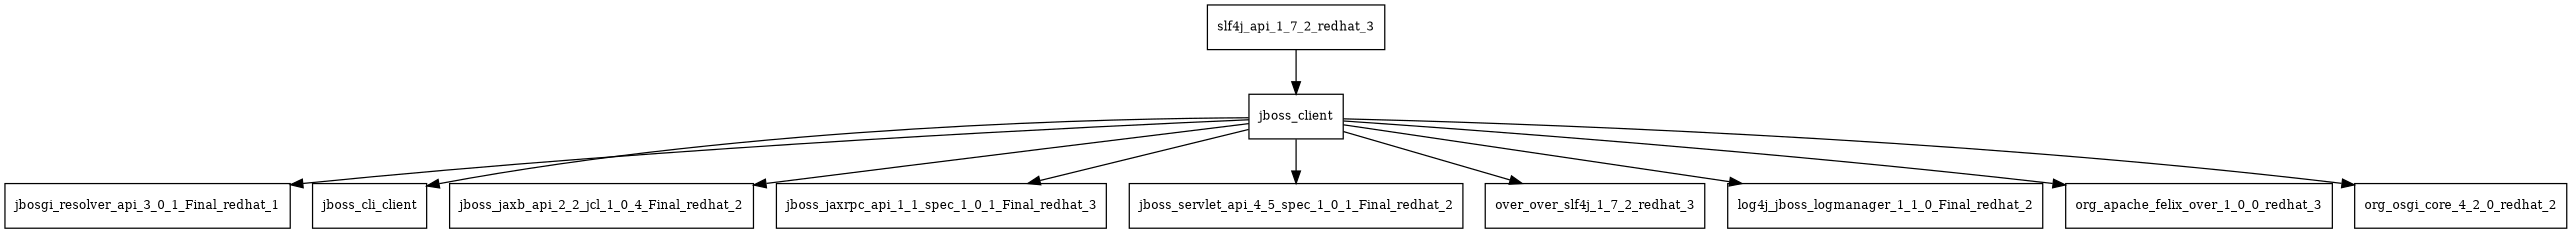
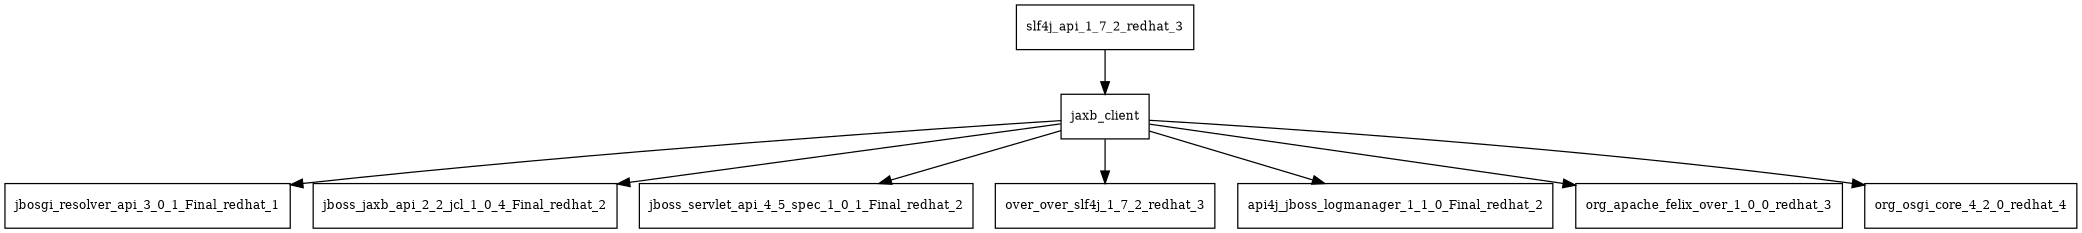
node "jboss_client": label "jboss_client" -> "jaxb_client"
node "jboss_cli_client": removed
node "jboss_jaxrpc_api_1_1_spec_1_0_1_Final_redhat_3": removed
node "log4j_jboss_logmanager_1_1_0_Final_redhat_2": label "log4j_jboss_logmanager_1_1_0_Final_redhat_2" -> "api4j_jboss_logmanager_1_1_0_Final_redhat_2"
node "org_osgi_core_4_2_0_redhat_2": label "org_osgi_core_4_2_0_redhat_2" -> "org_osgi_core_4_2_0_redhat_4"
